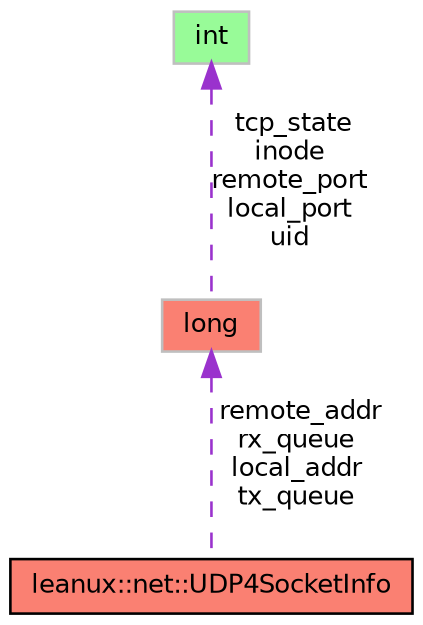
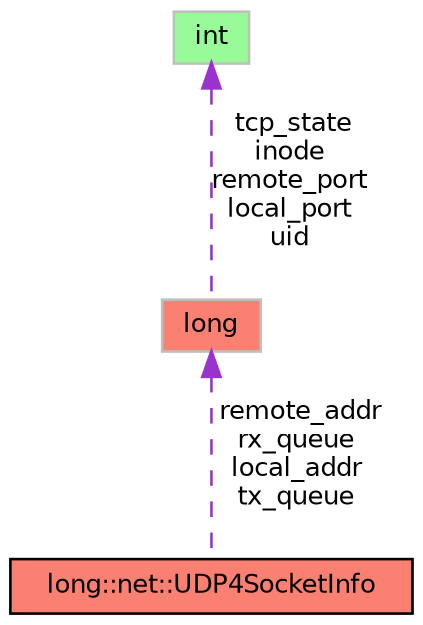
node "leanux::net::UDP4SocketInfo": label "leanux::net::UDP4SocketInfo" -> "long::net::UDP4SocketInfo"
